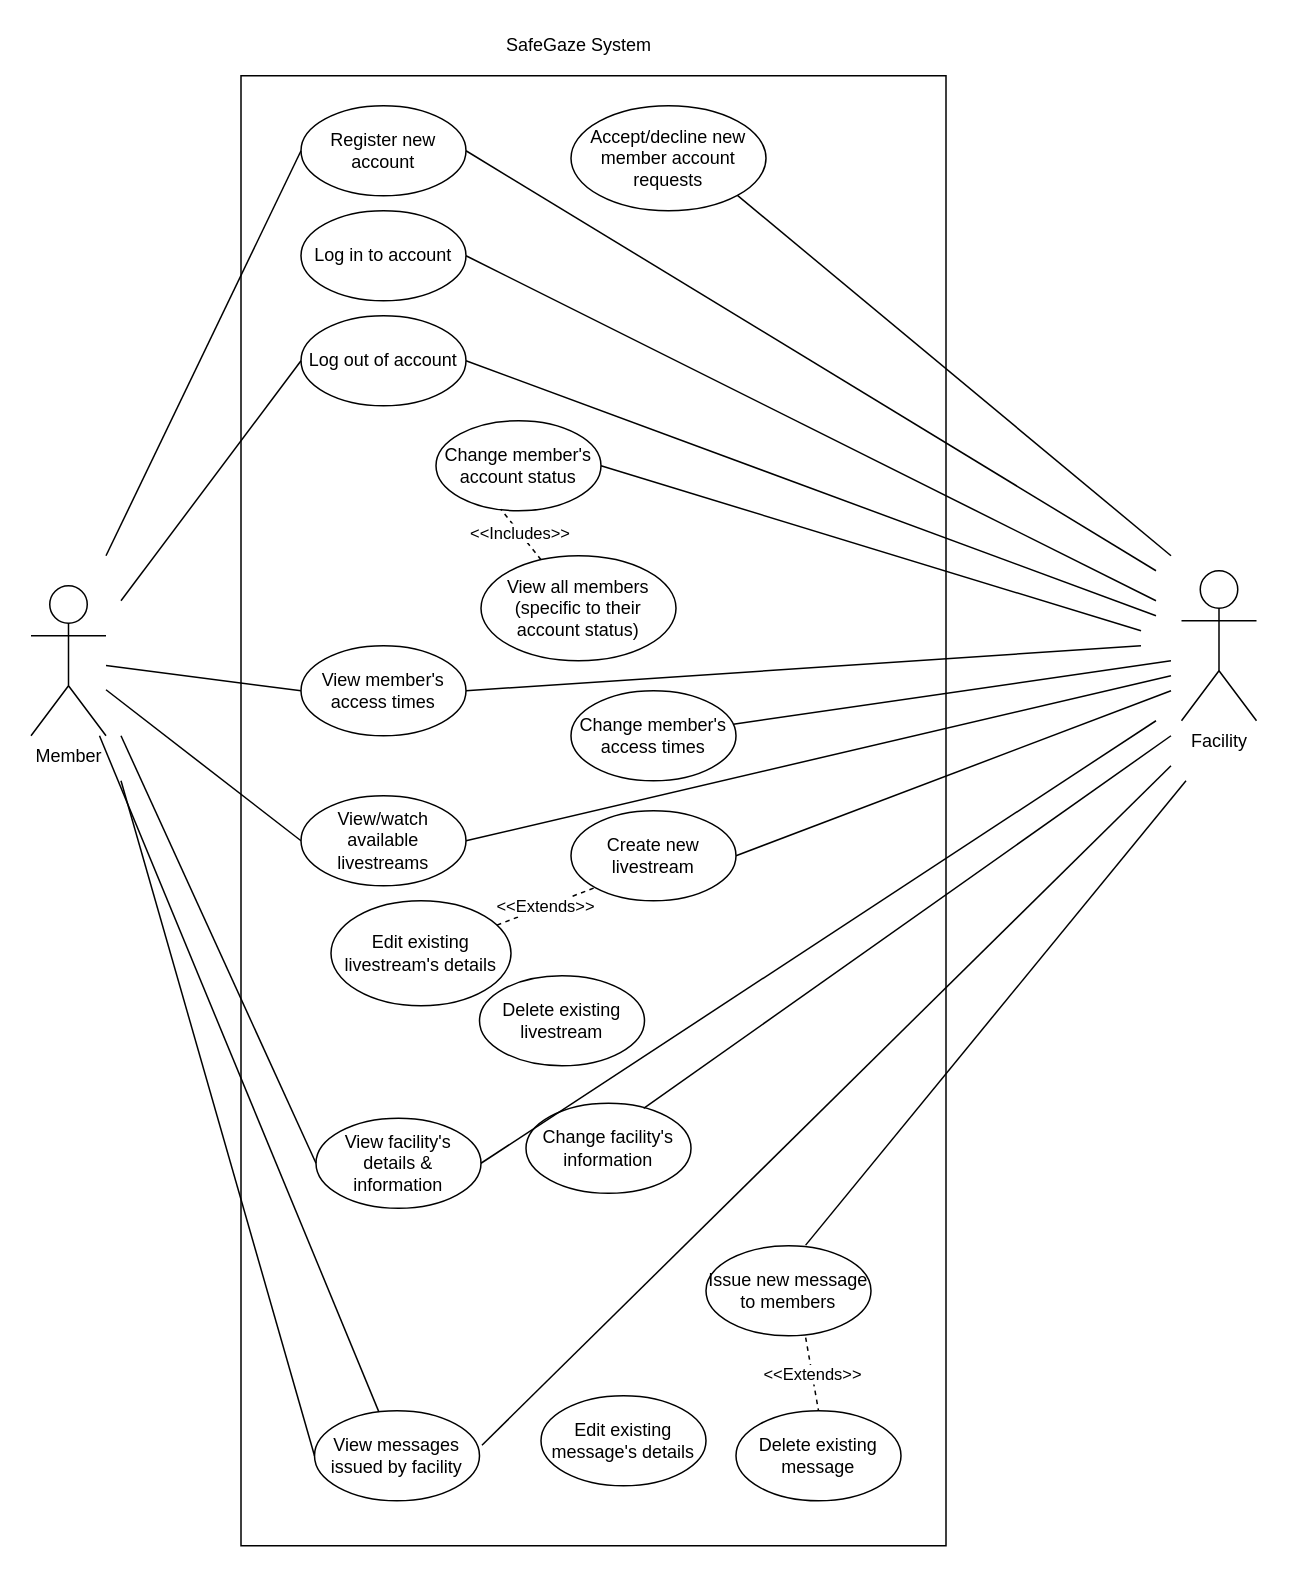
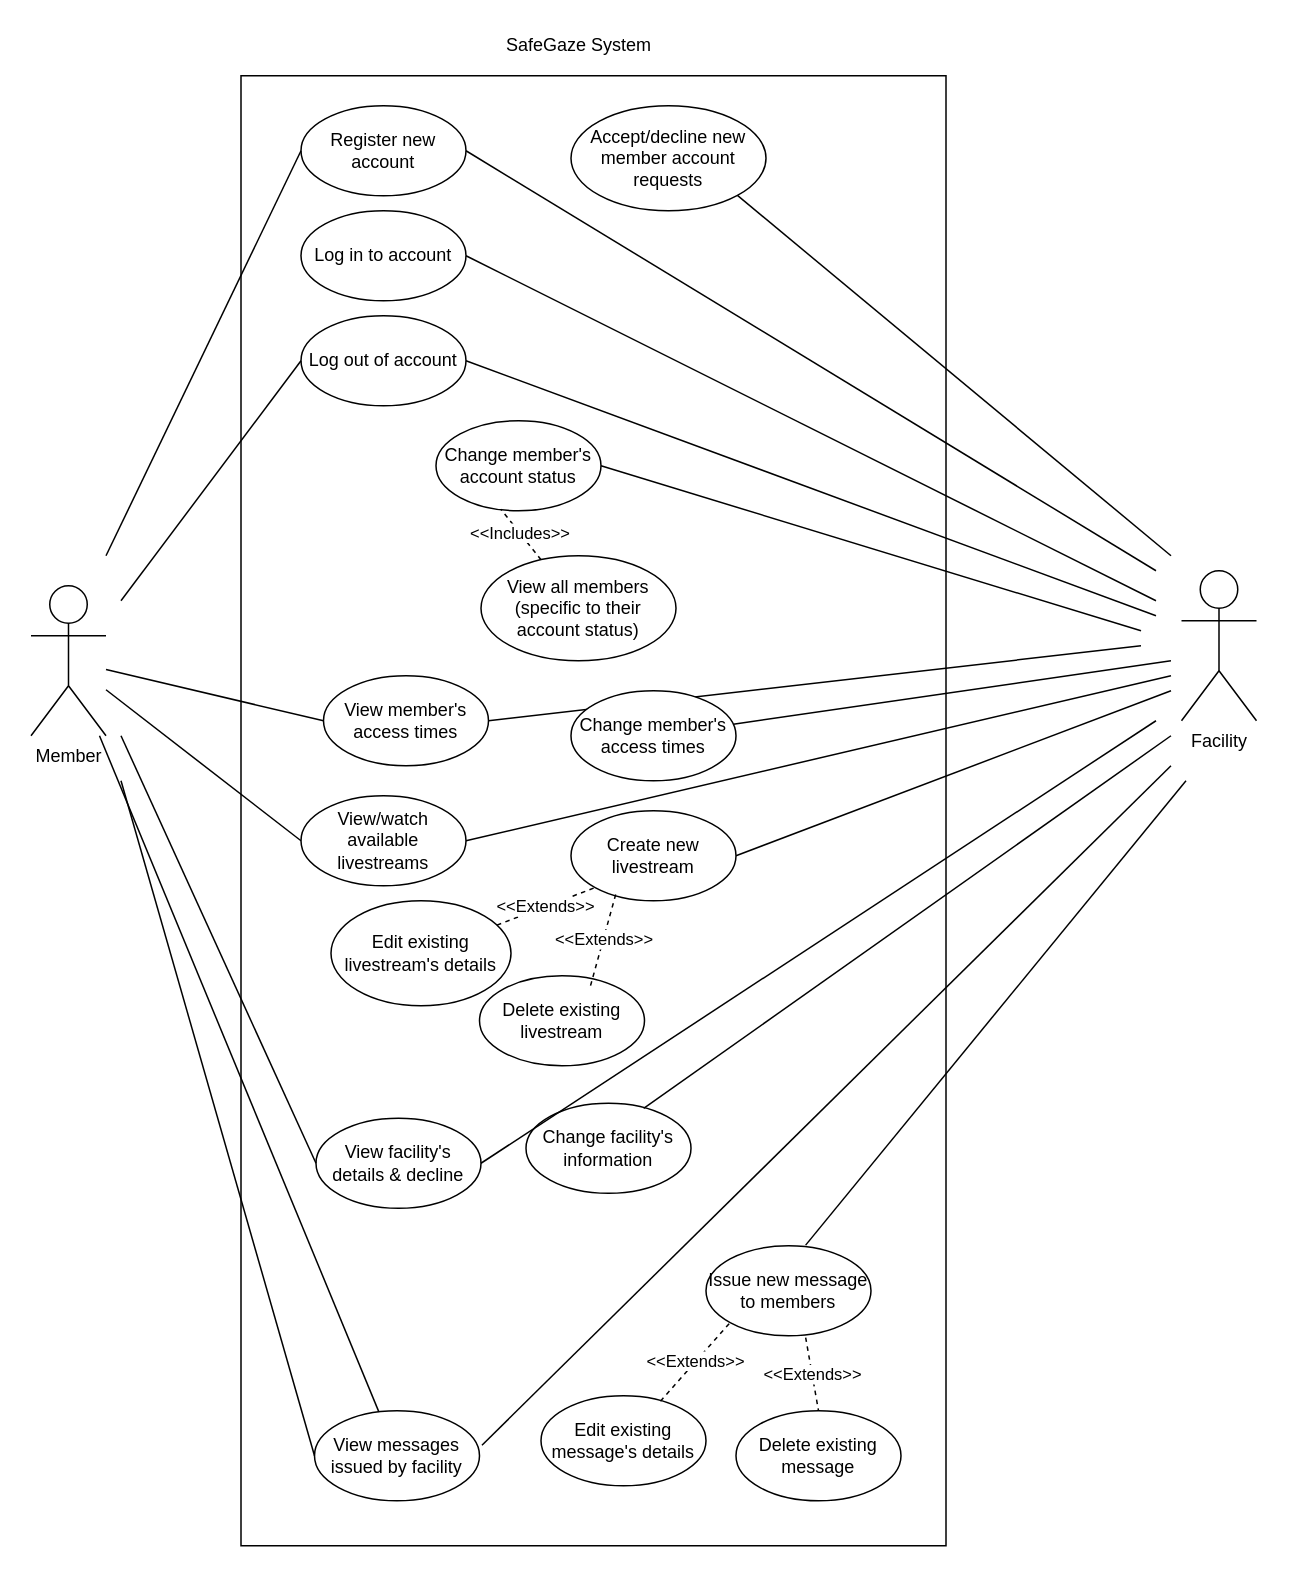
node "View member's access times": moved (383, 691) -> (406, 721)
edge "Create new livestream" -- "Delete existing livestream": added, label "<<Extends>>"
node "View facility's details & information": label "View facility's details & information" -> "View facility's details & decline"
edge "Issue new message to members" -- "Edit existing message's details": added, label "<<Extends>>"
